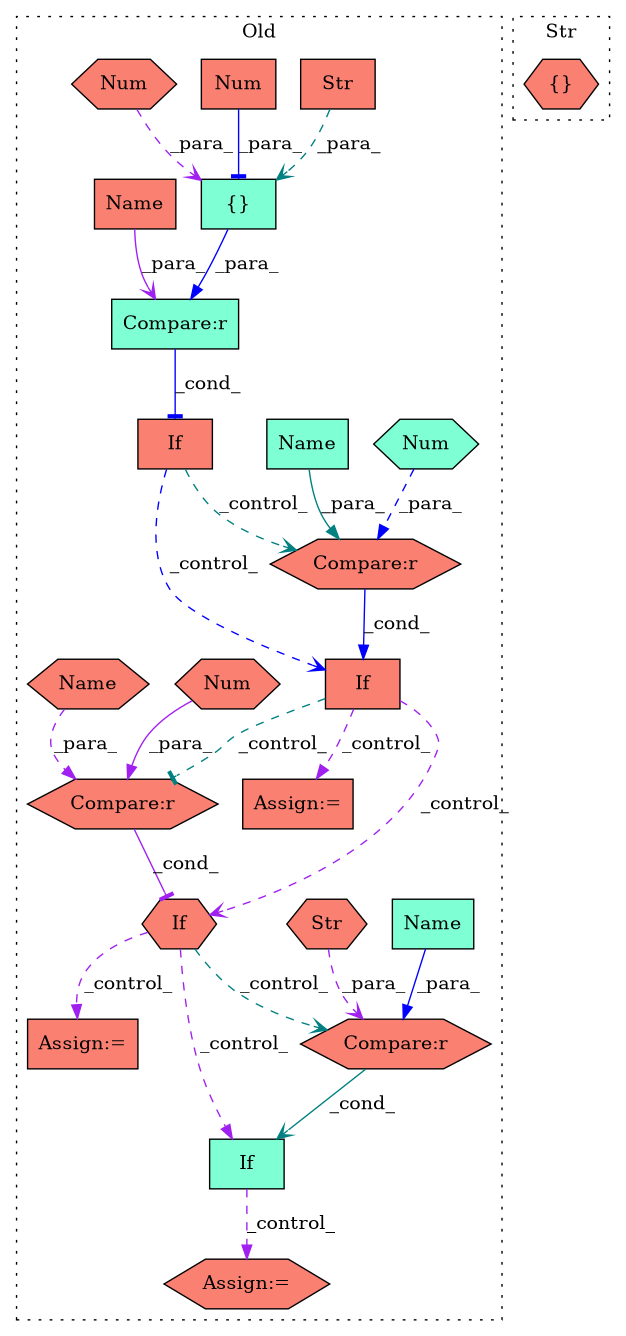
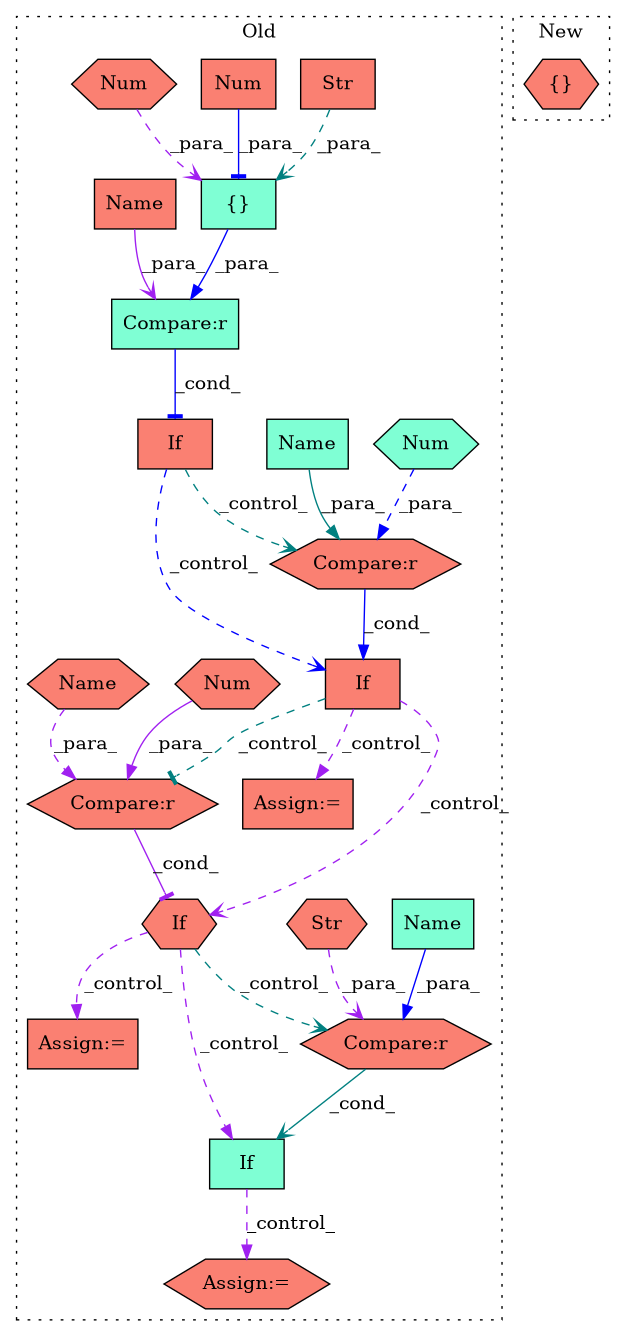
cluster "Str": label "Str" -> "New"
